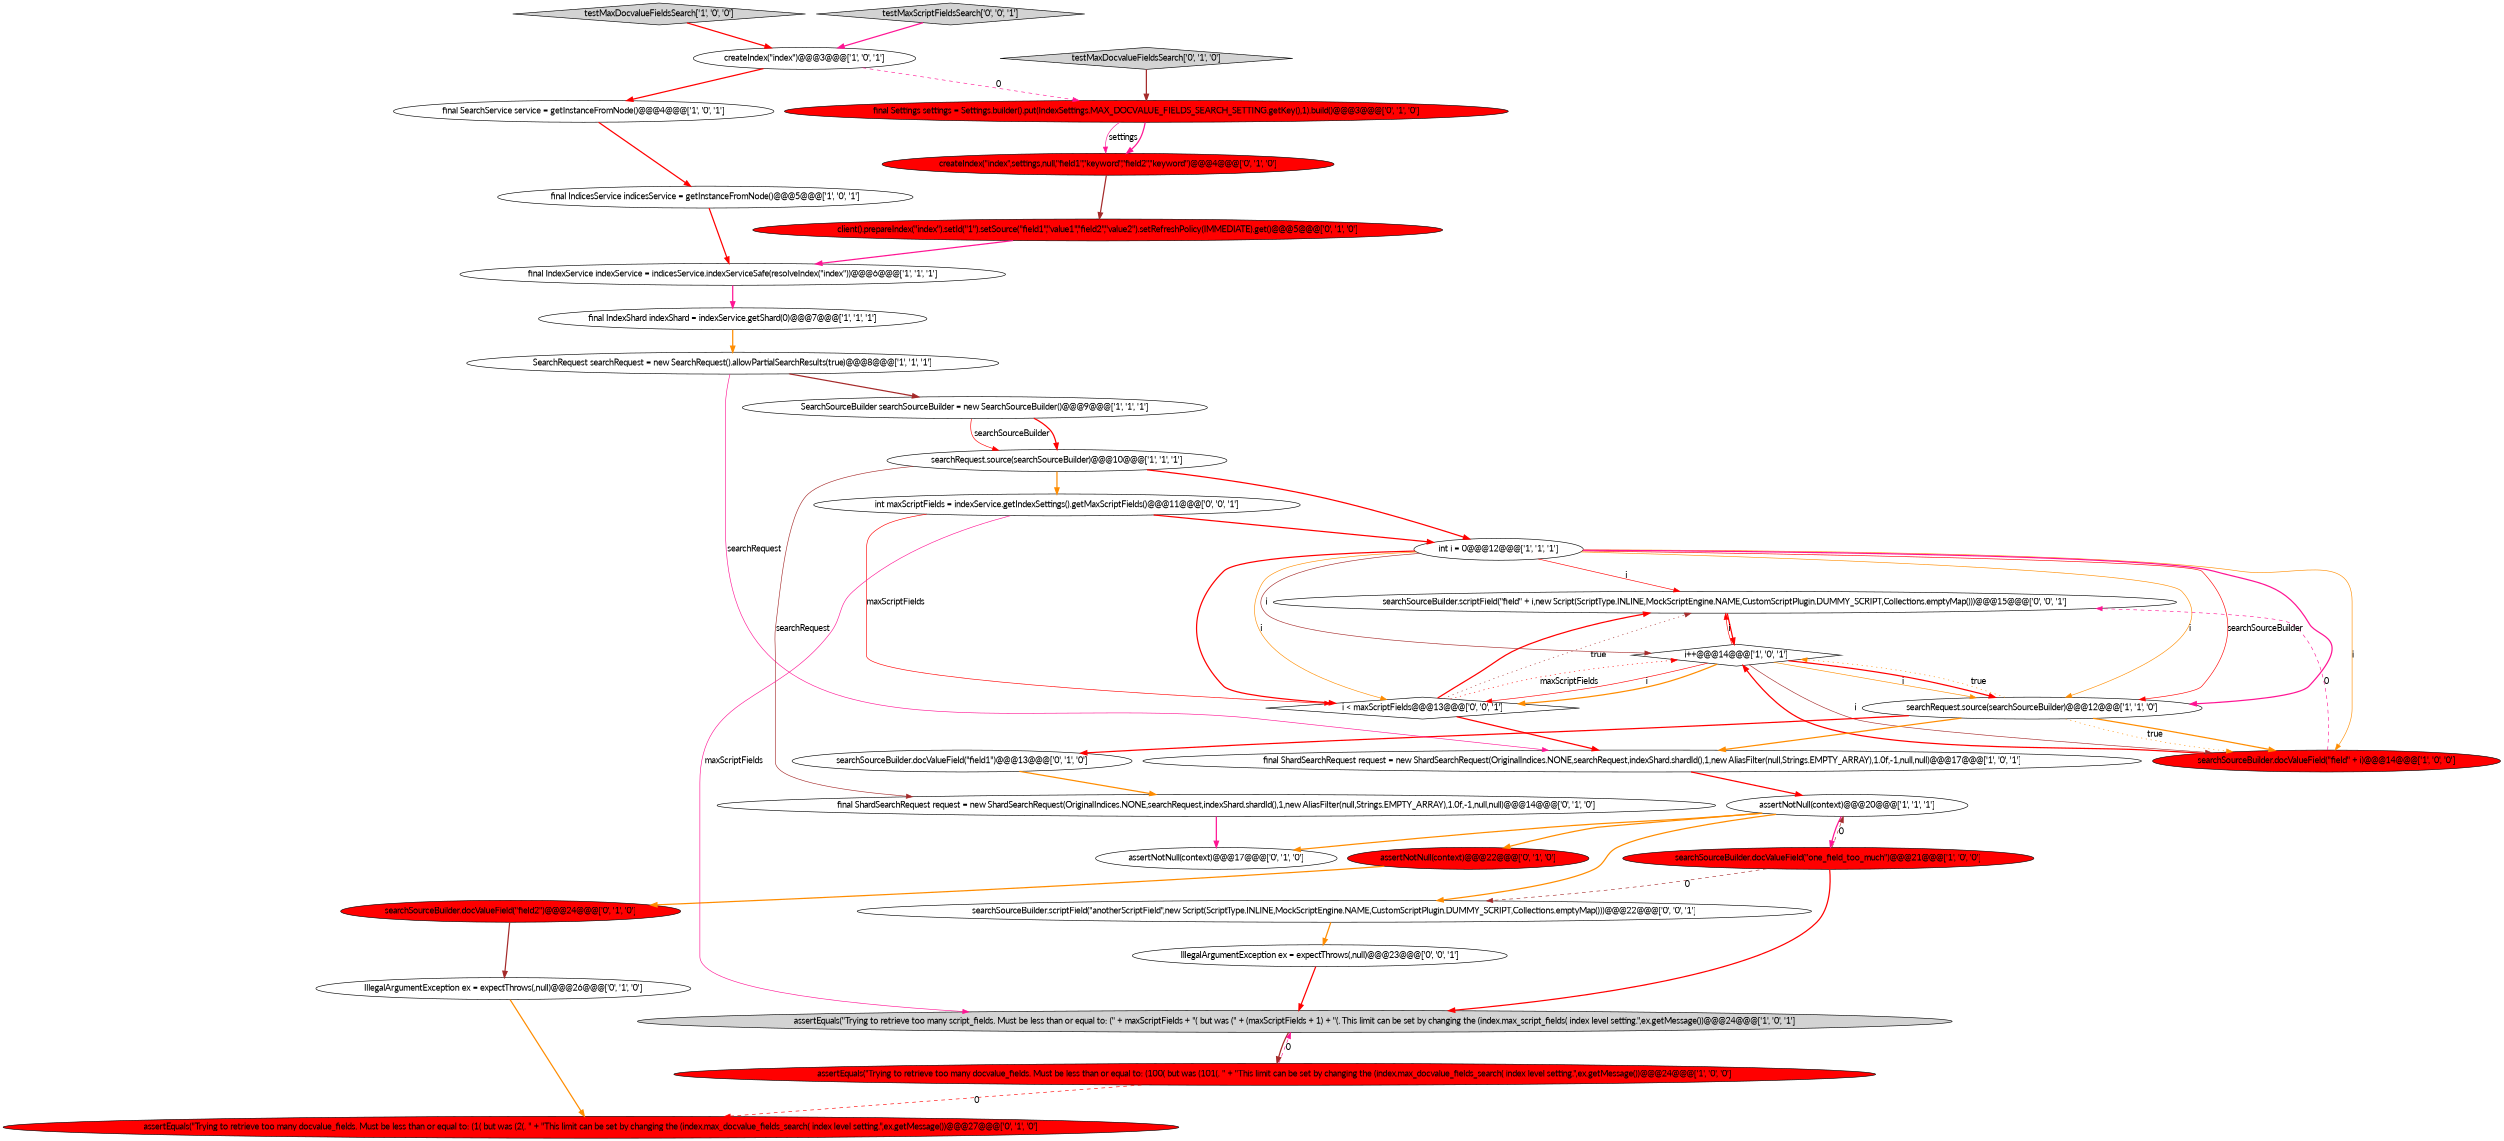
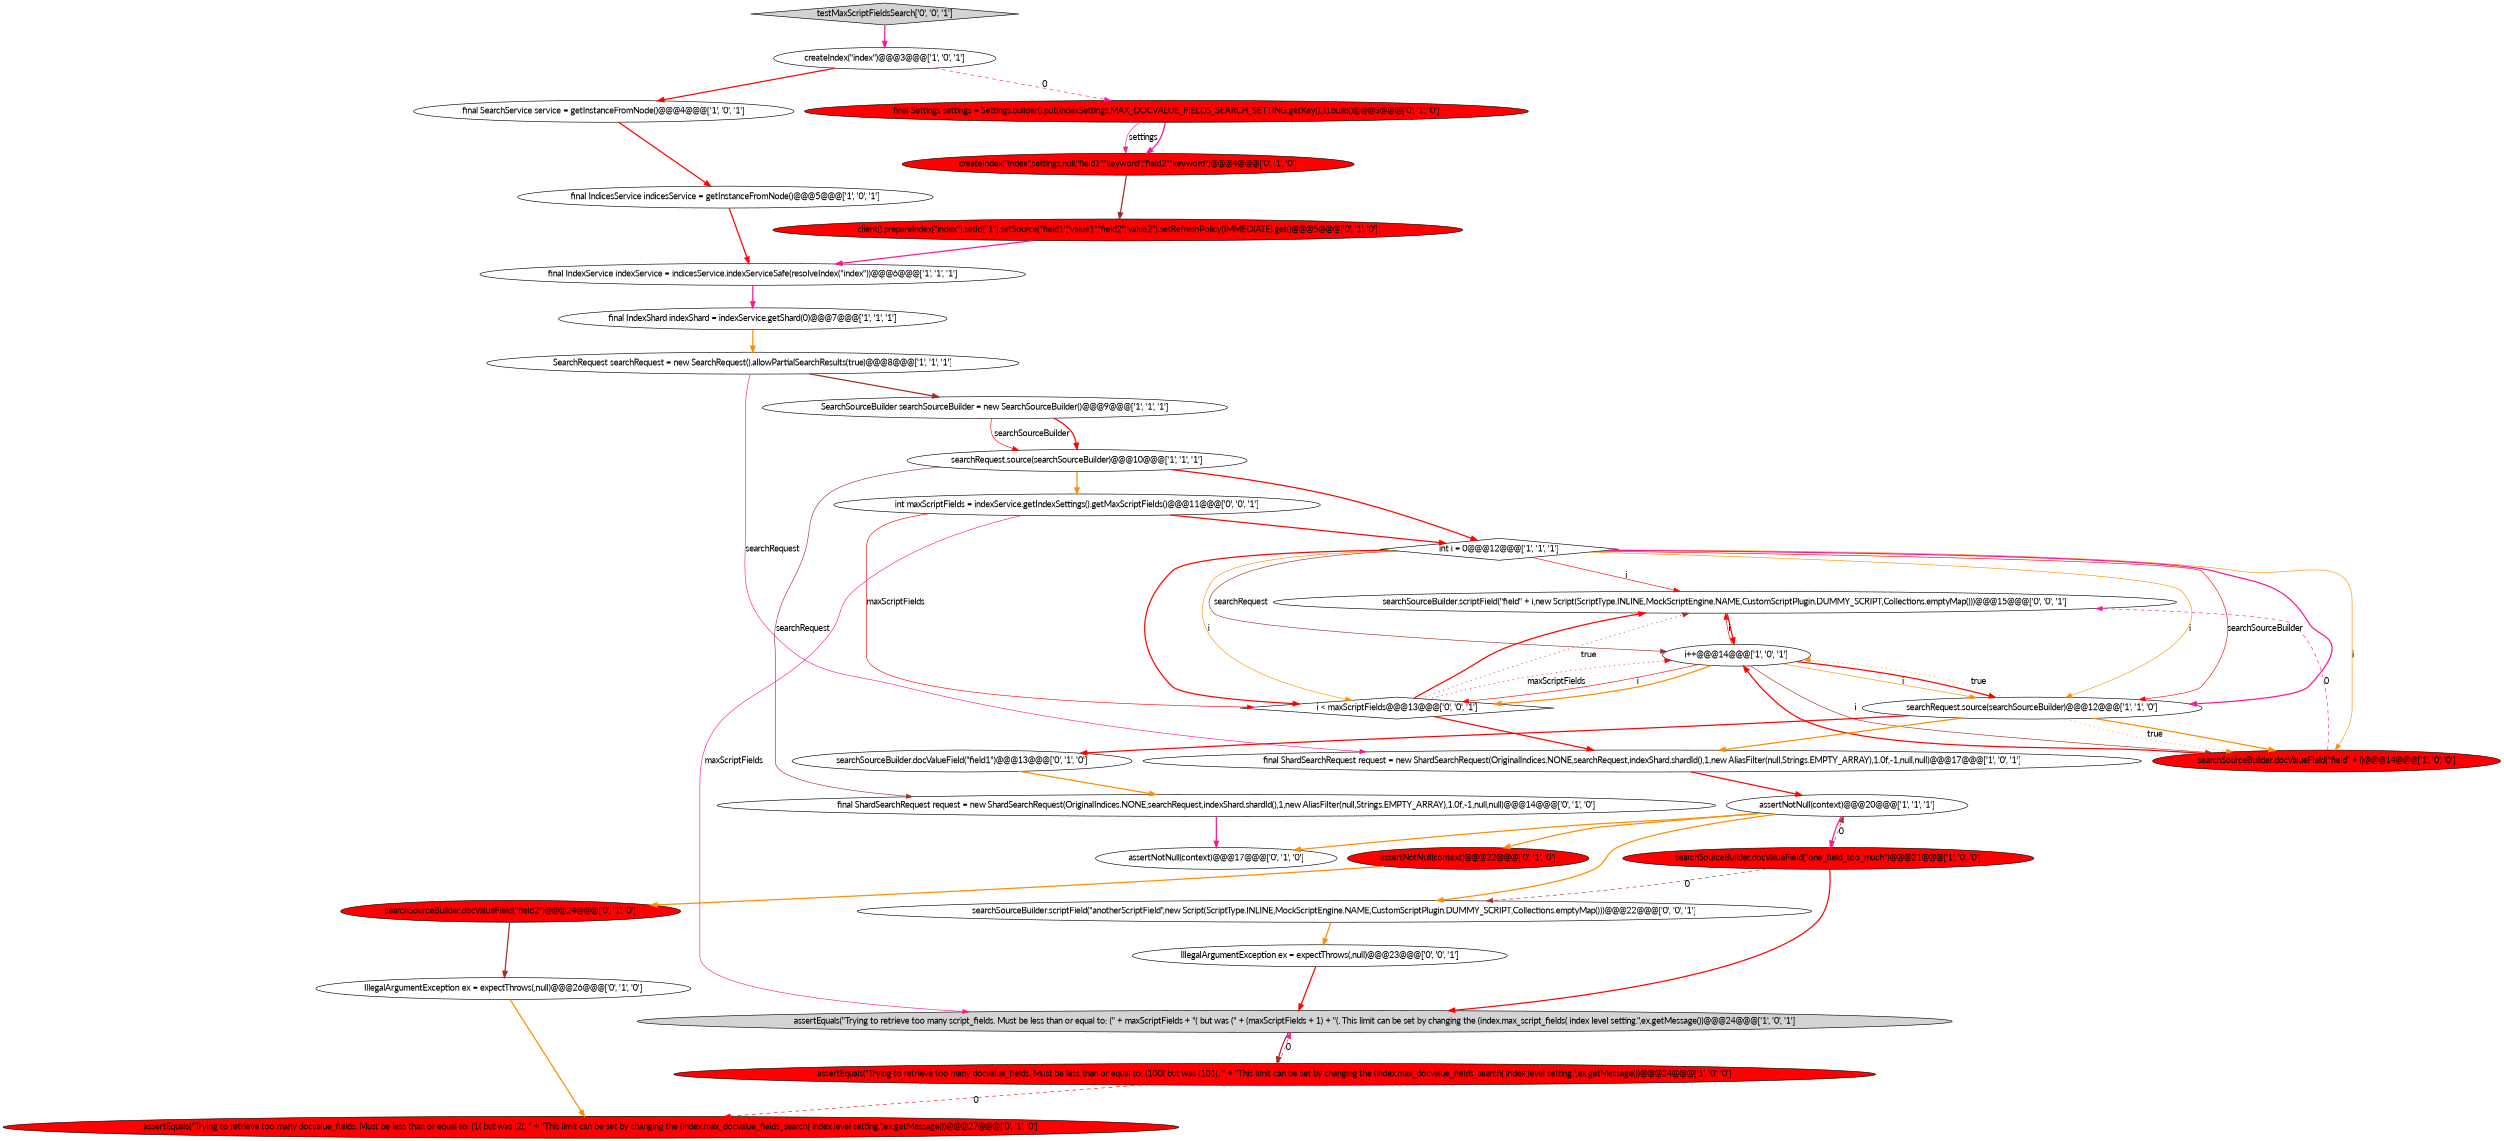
node "testMaxDocvalueFieldsSearch['1', '0', '0']": removed
node "testMaxDocvalueFieldsSearch['0', '1', '0']": removed
node "int i = 0@@@12@@@['1', '1', '1']": shape ellipse -> diamond
edge "int i = 0@@@12@@@['1', '1', '1']" -> "i++@@@14@@@['1', '0', '1']": label "i" -> "searchRequest"
node "i++@@@14@@@['1', '0', '1']": shape diamond -> ellipse
